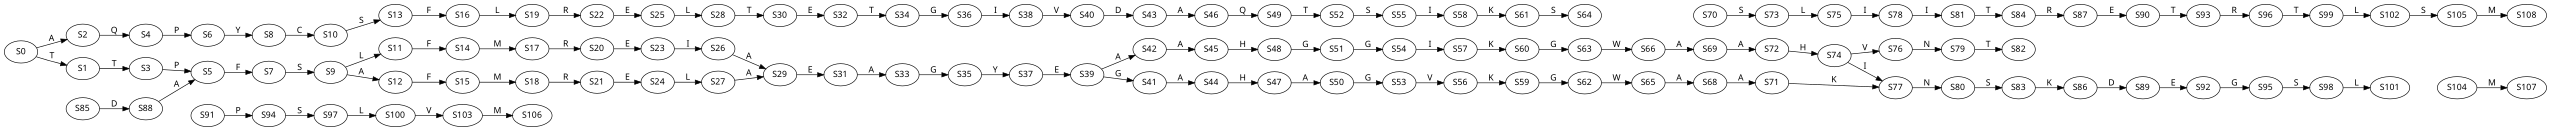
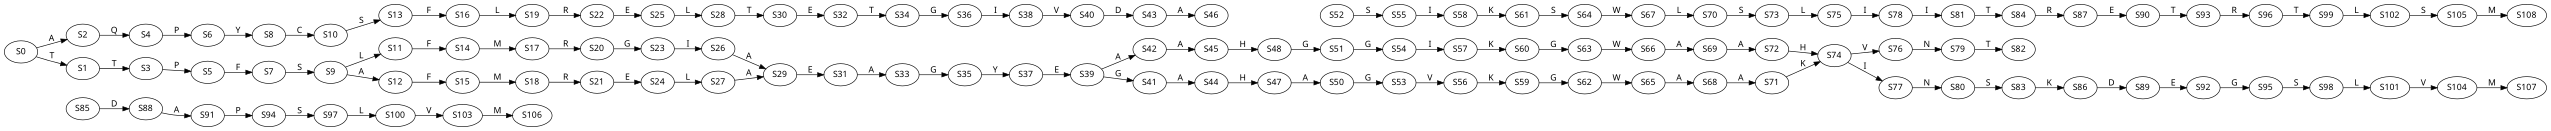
node "S49": removed
node "S67": added
edge "S20" -> "S23": label "E" -> "G"
edge "S71" -> "S77": now "S71" -> "S74"
edge "S101" -> "S104": added, label "V"
edge "S88" -> "S5": now "S88" -> "S91"
